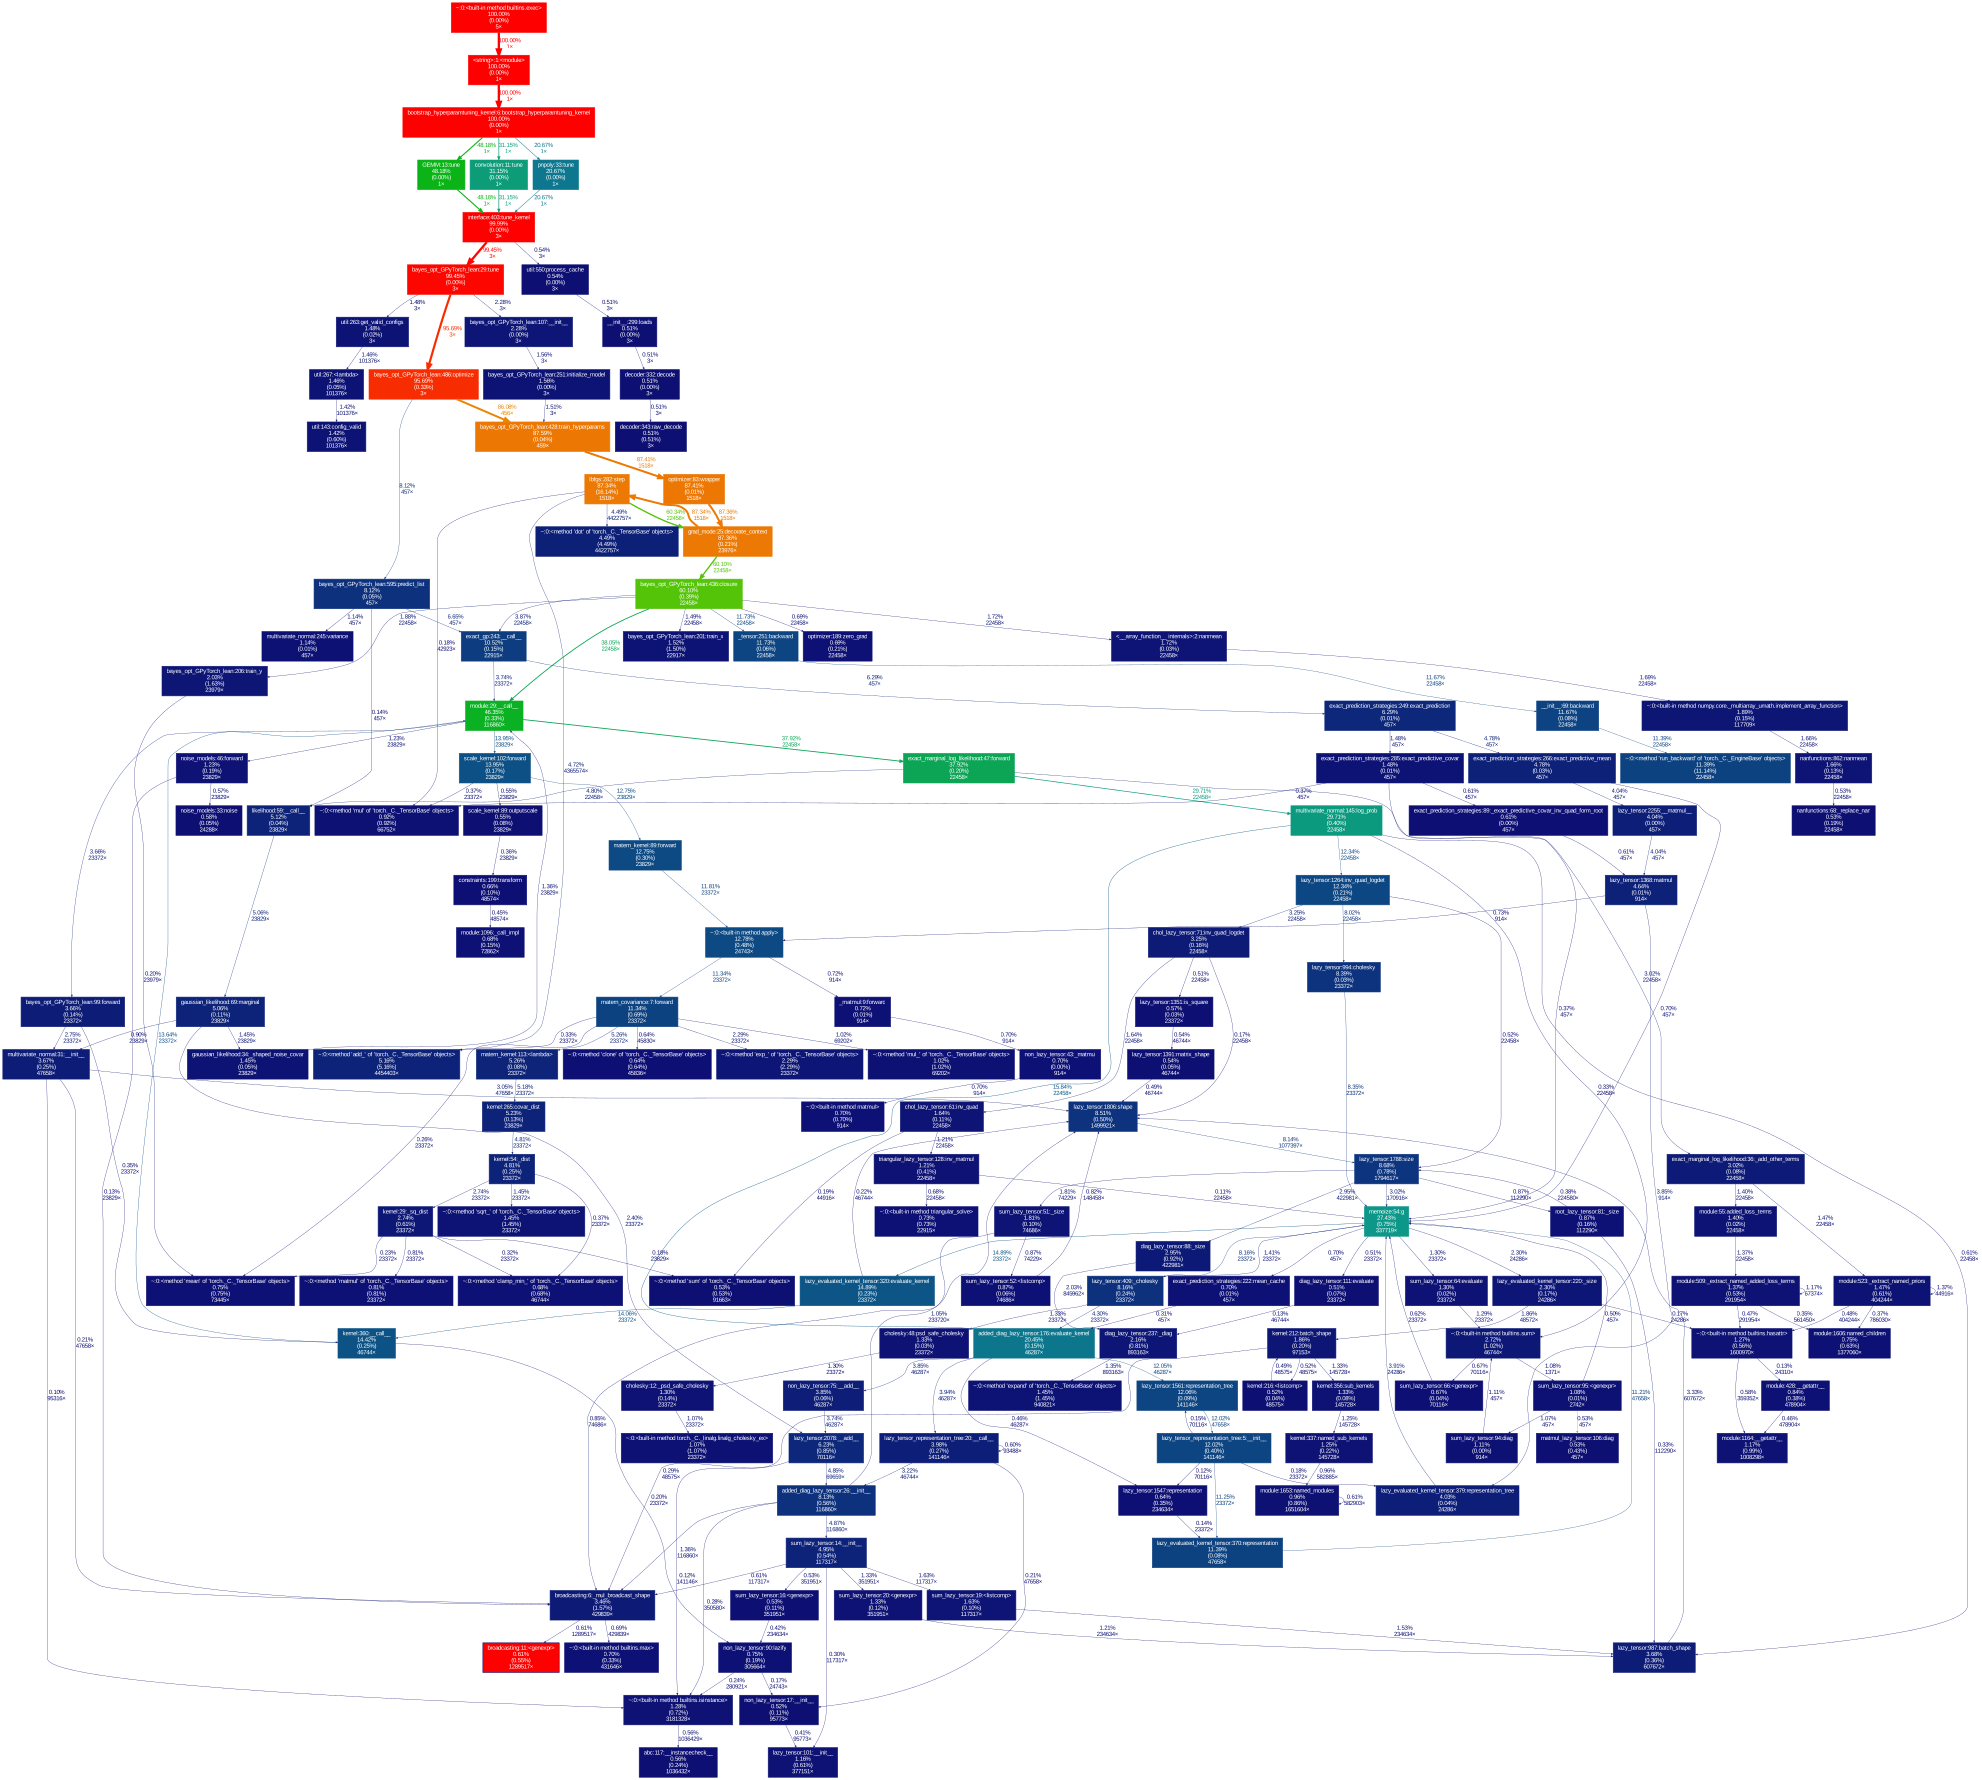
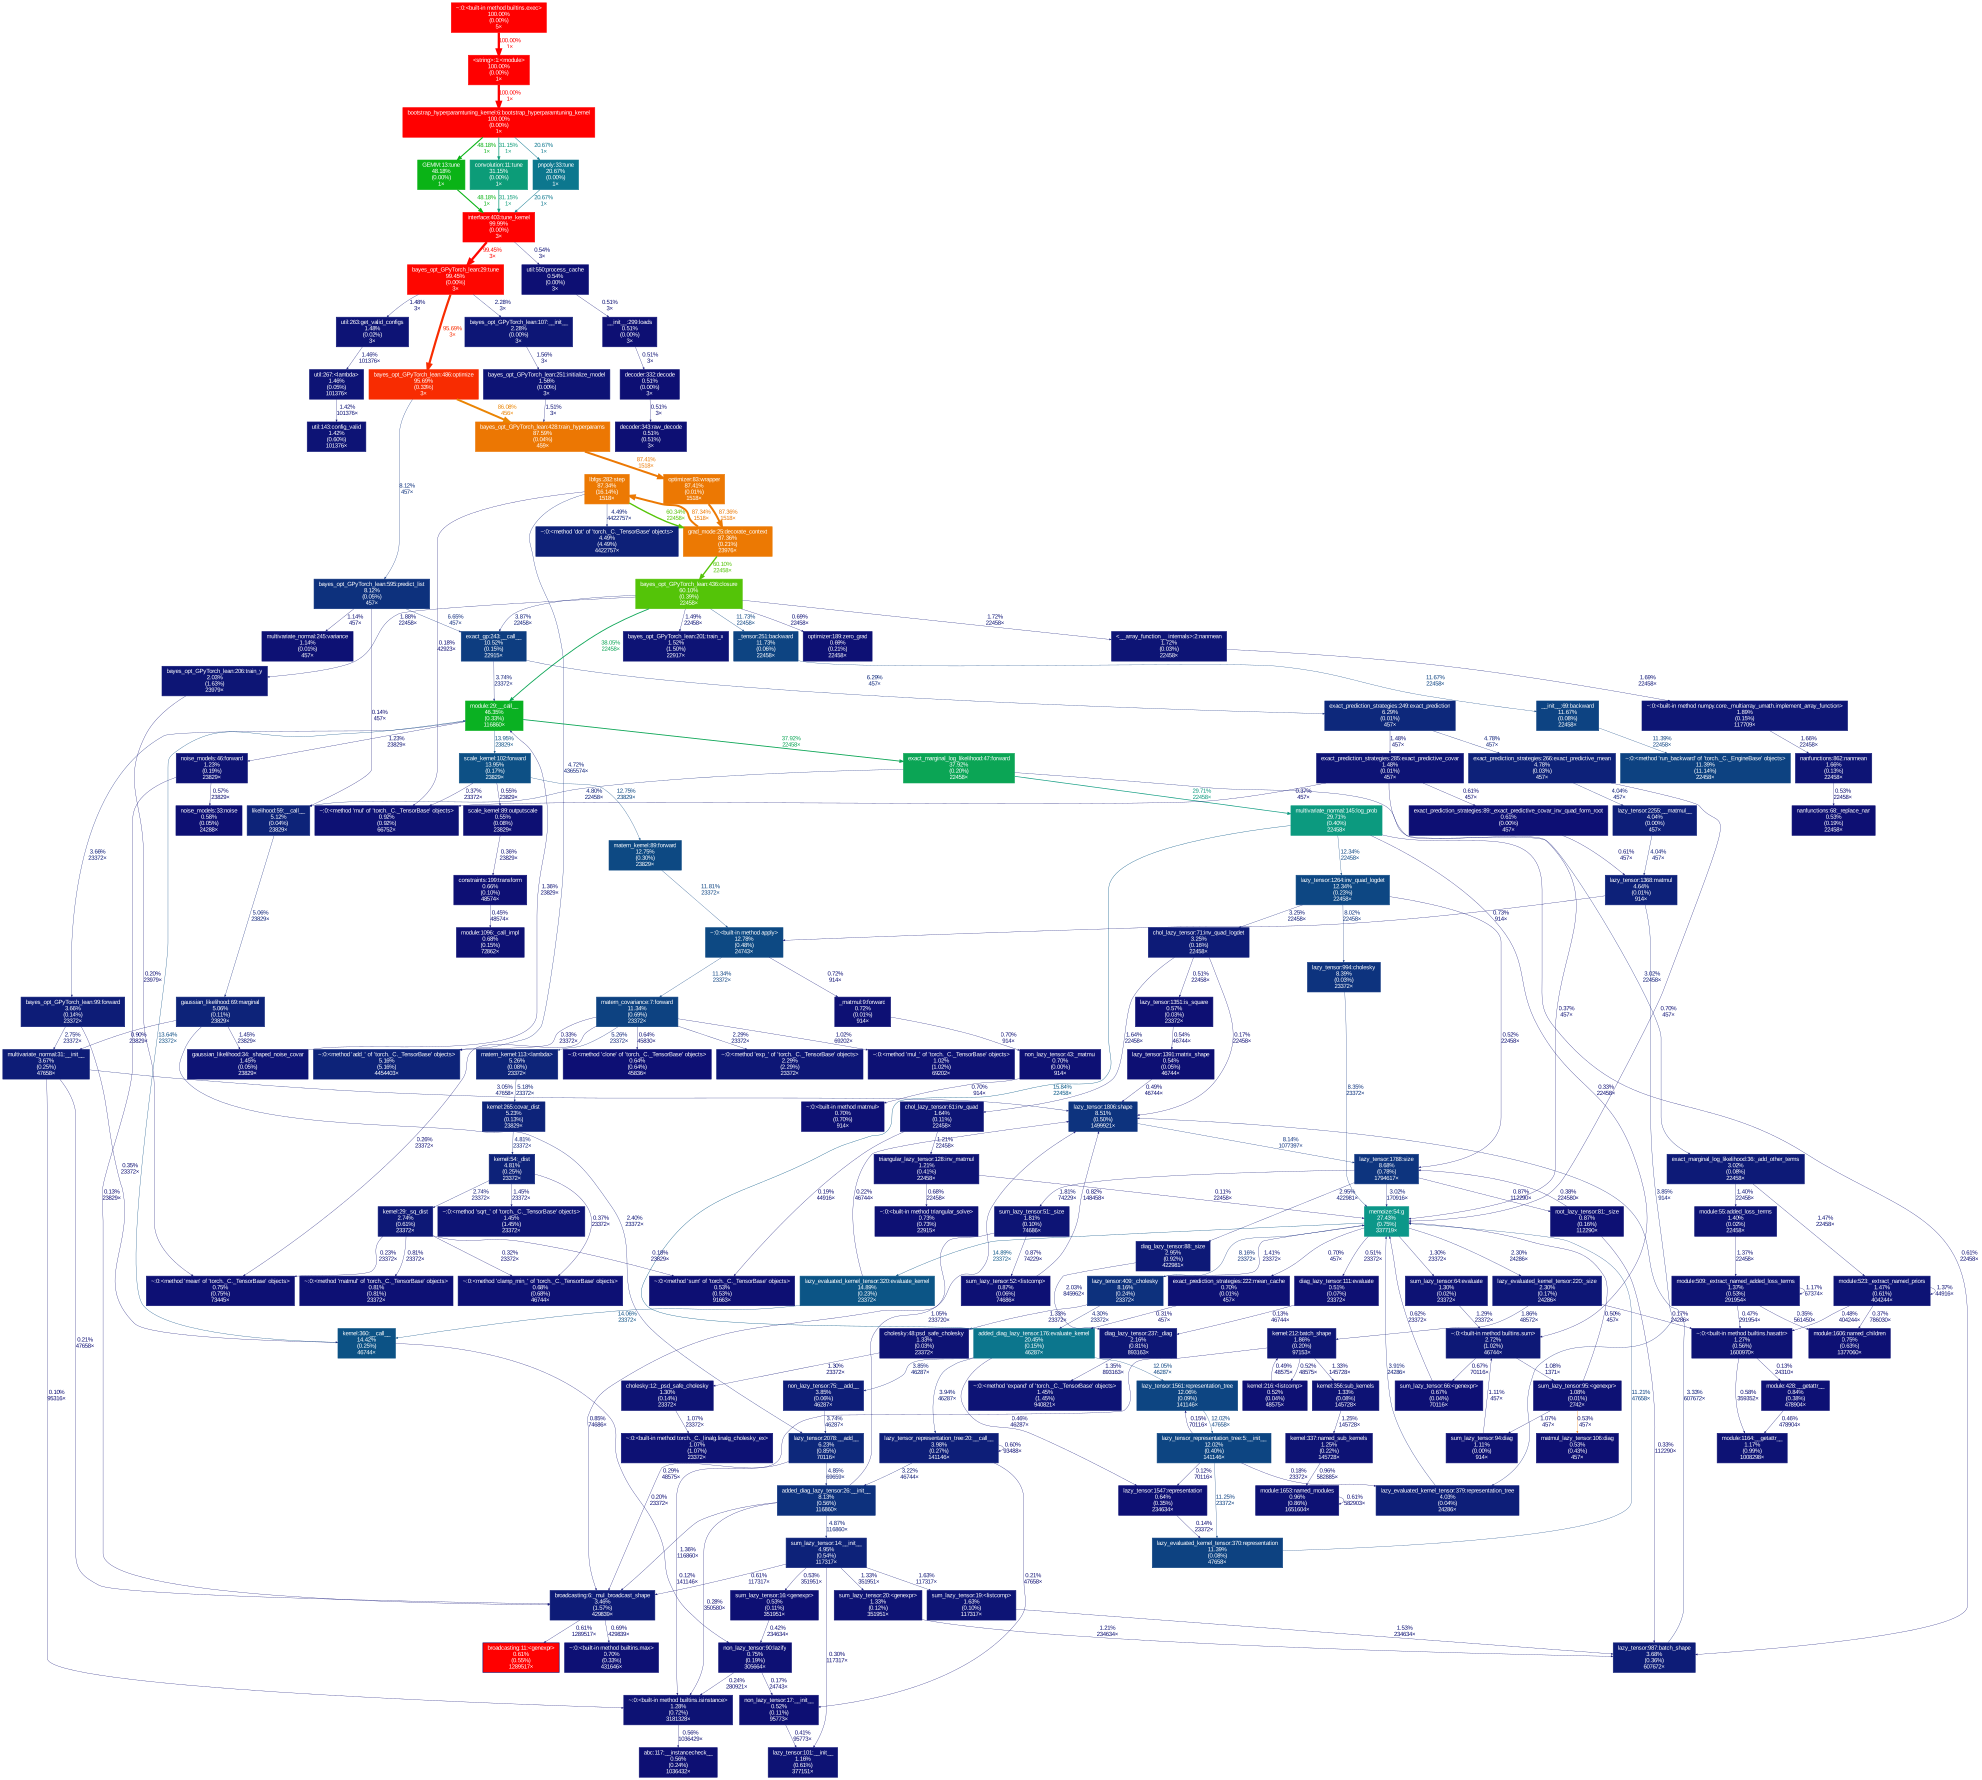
node "lazy_tensor:1264:inv_quad_logdet 12.34% (0.21%) 22458×": label "lazy_tensor:1264:inv_quad_logdet 12.34% (0.21%) 22458×" -> "lazy_tensor:1264:inv_quad_logdet 12.34% (0.23%) 22458×"
